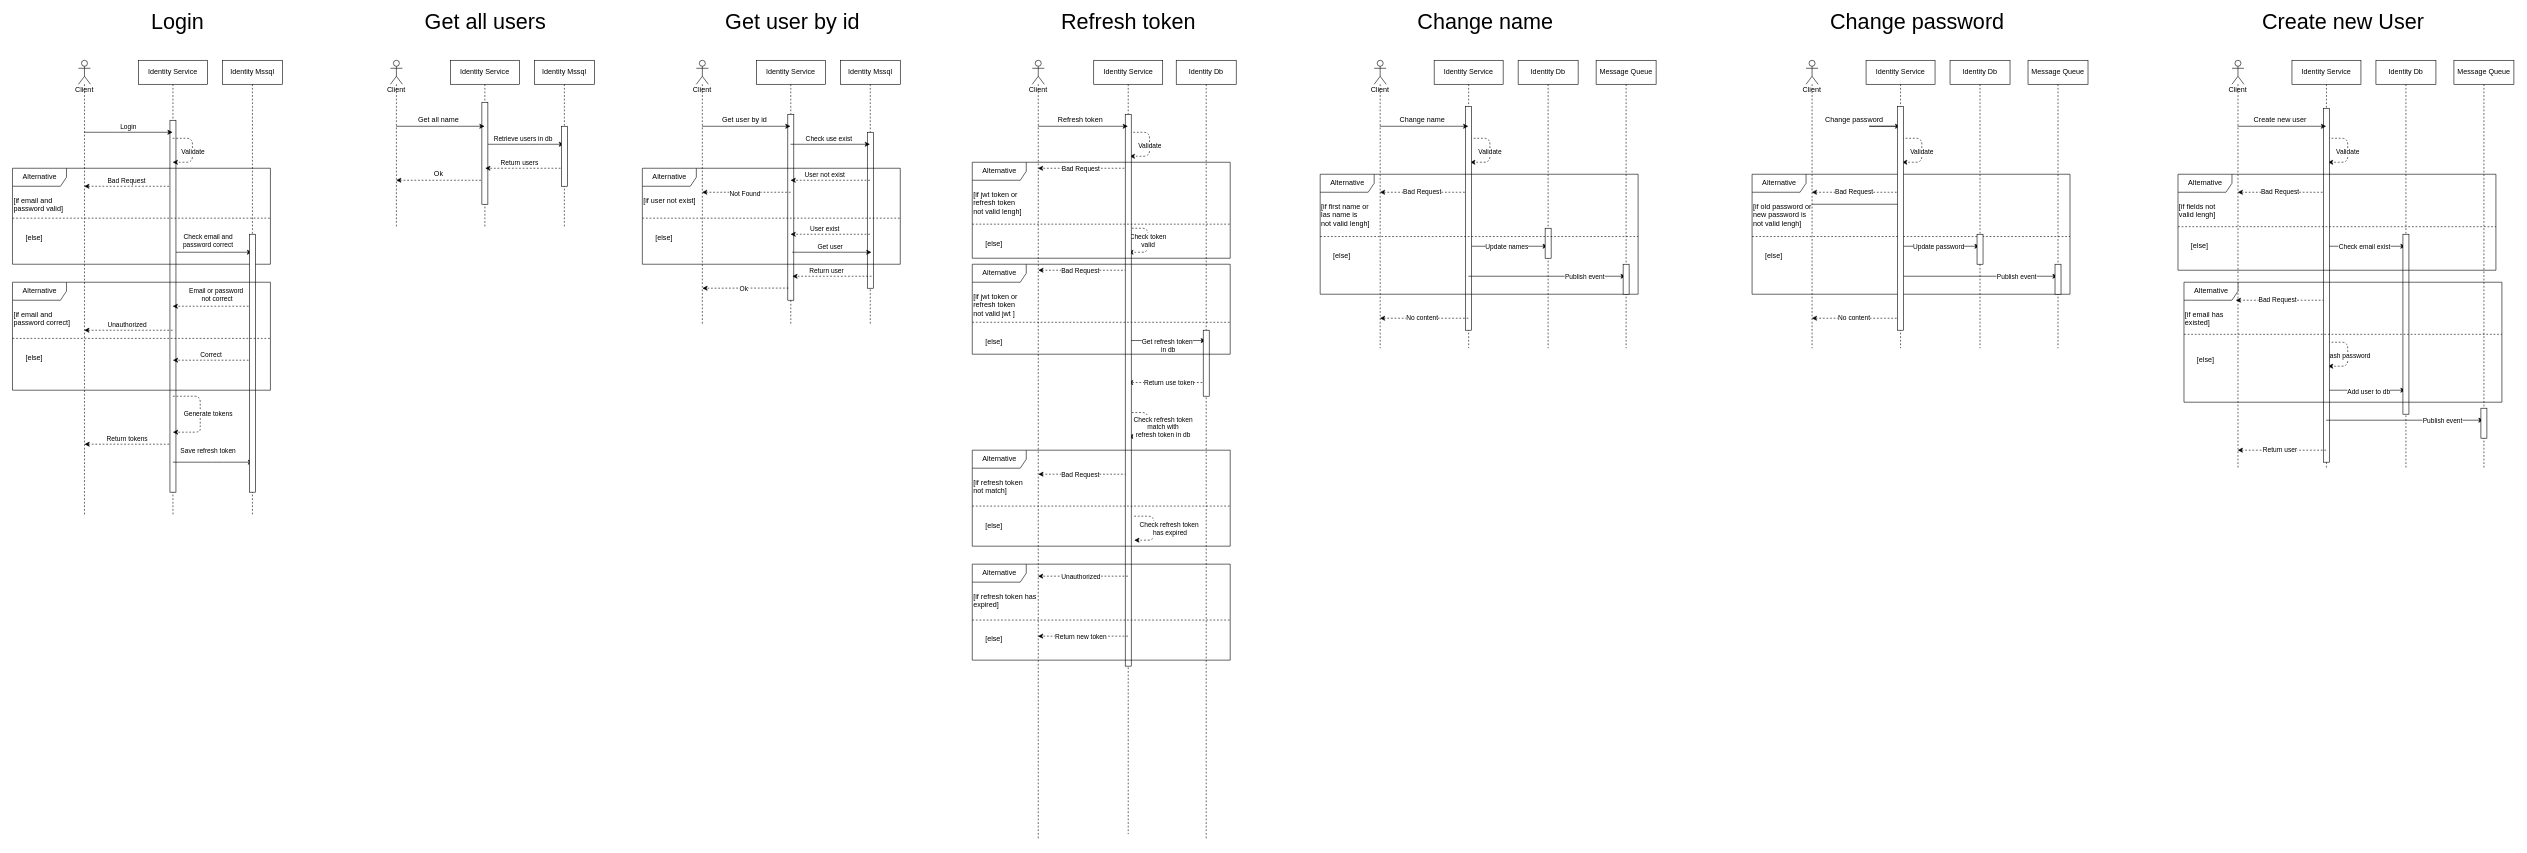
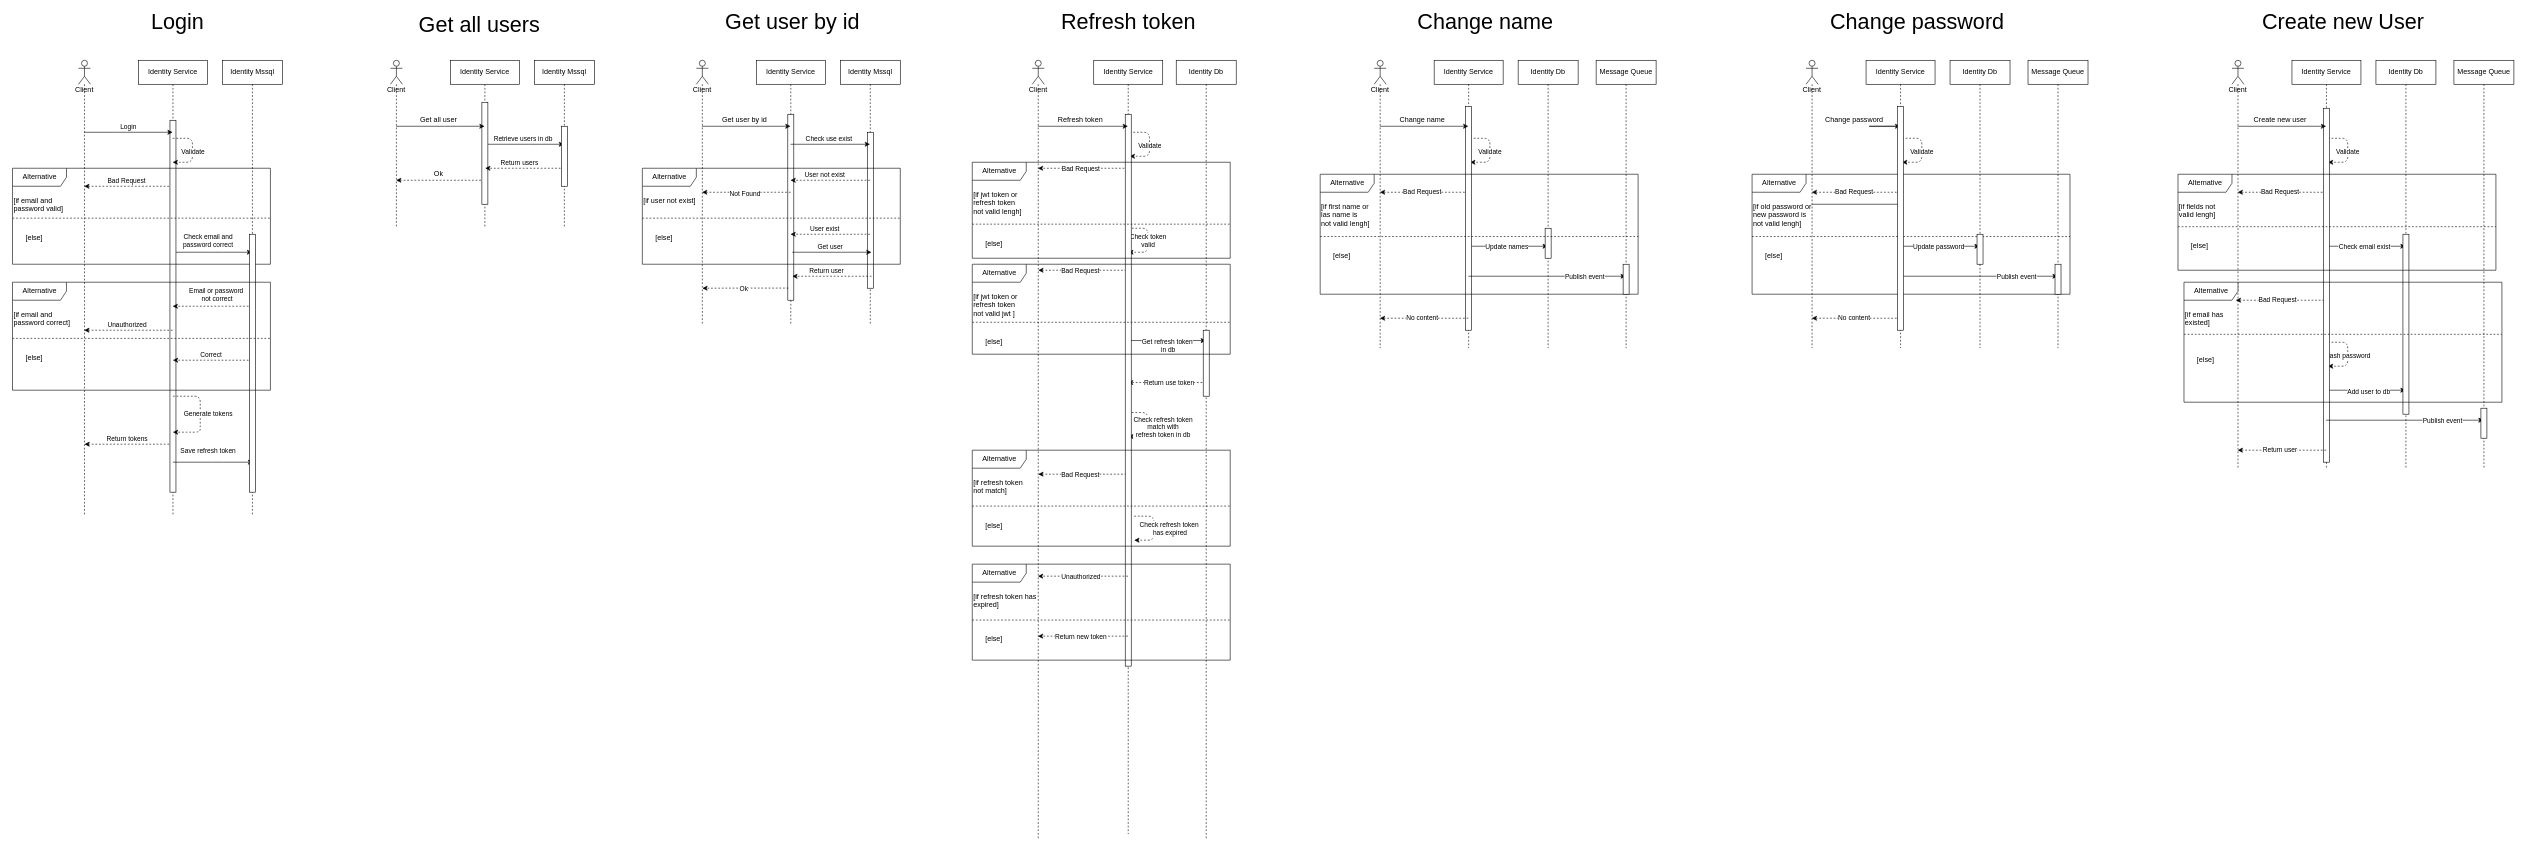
node "Get all users": moved (485, 21) -> (479, 24)
node "Get all name": label "Get all name" -> "Get all user"
